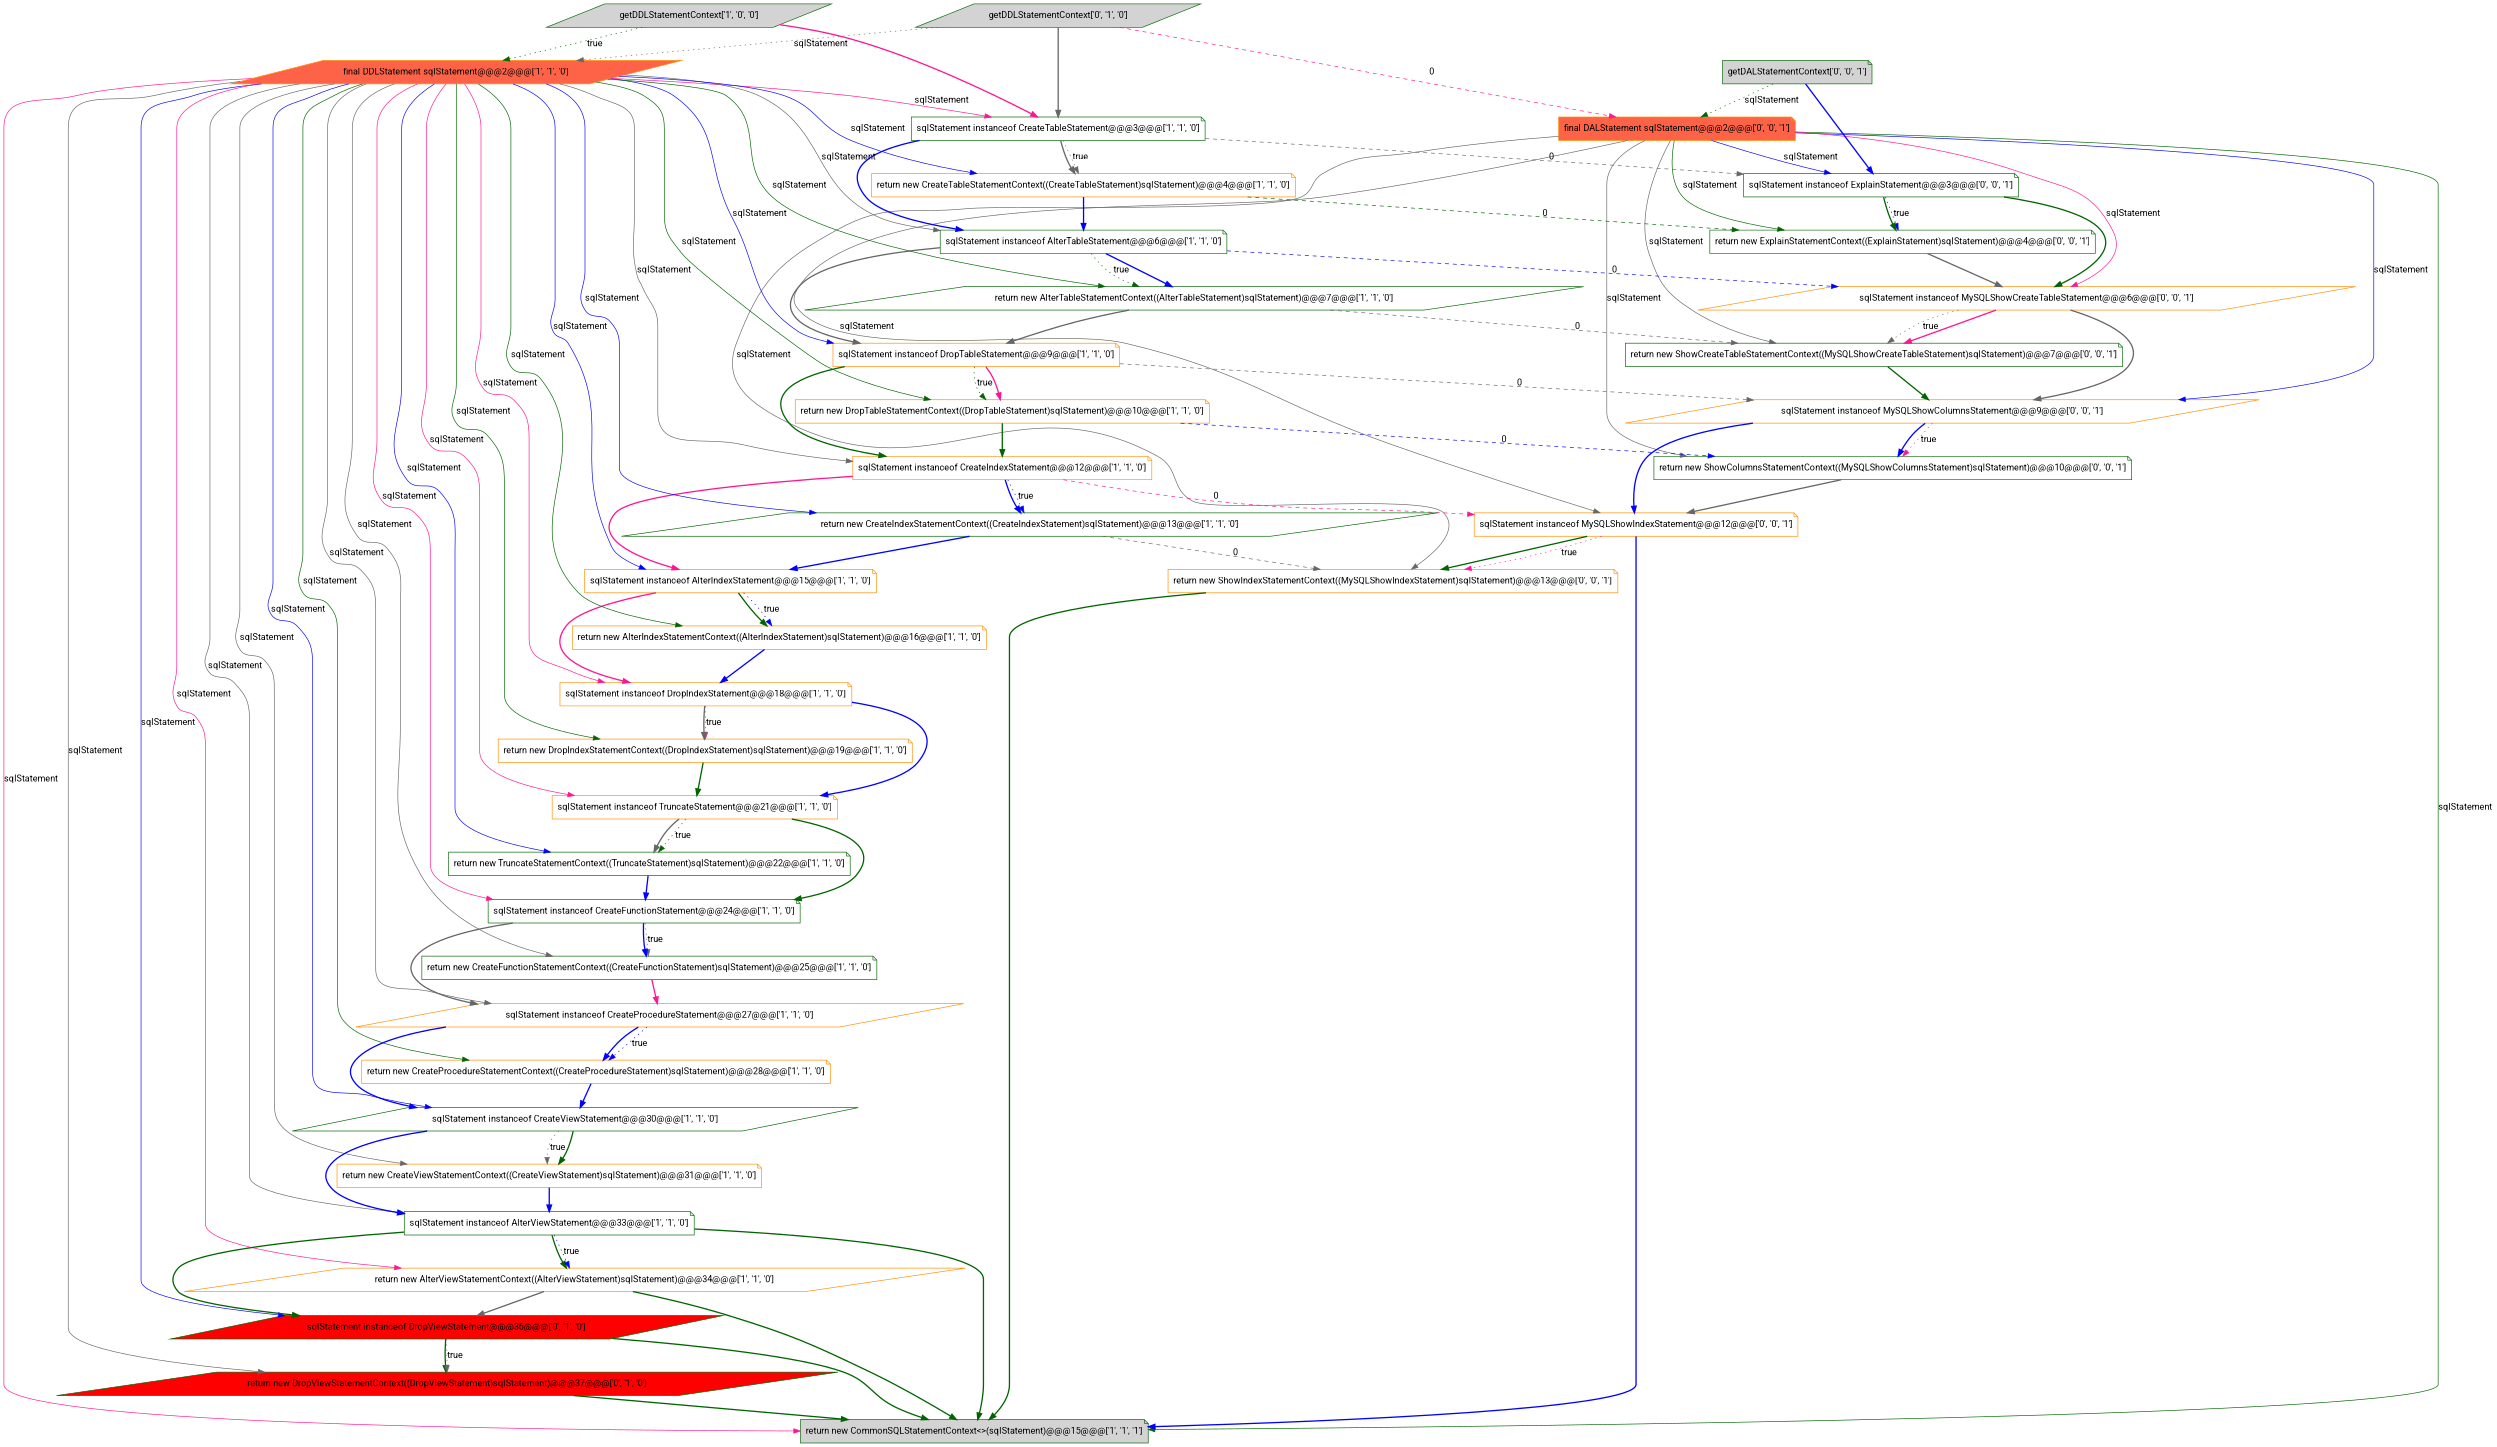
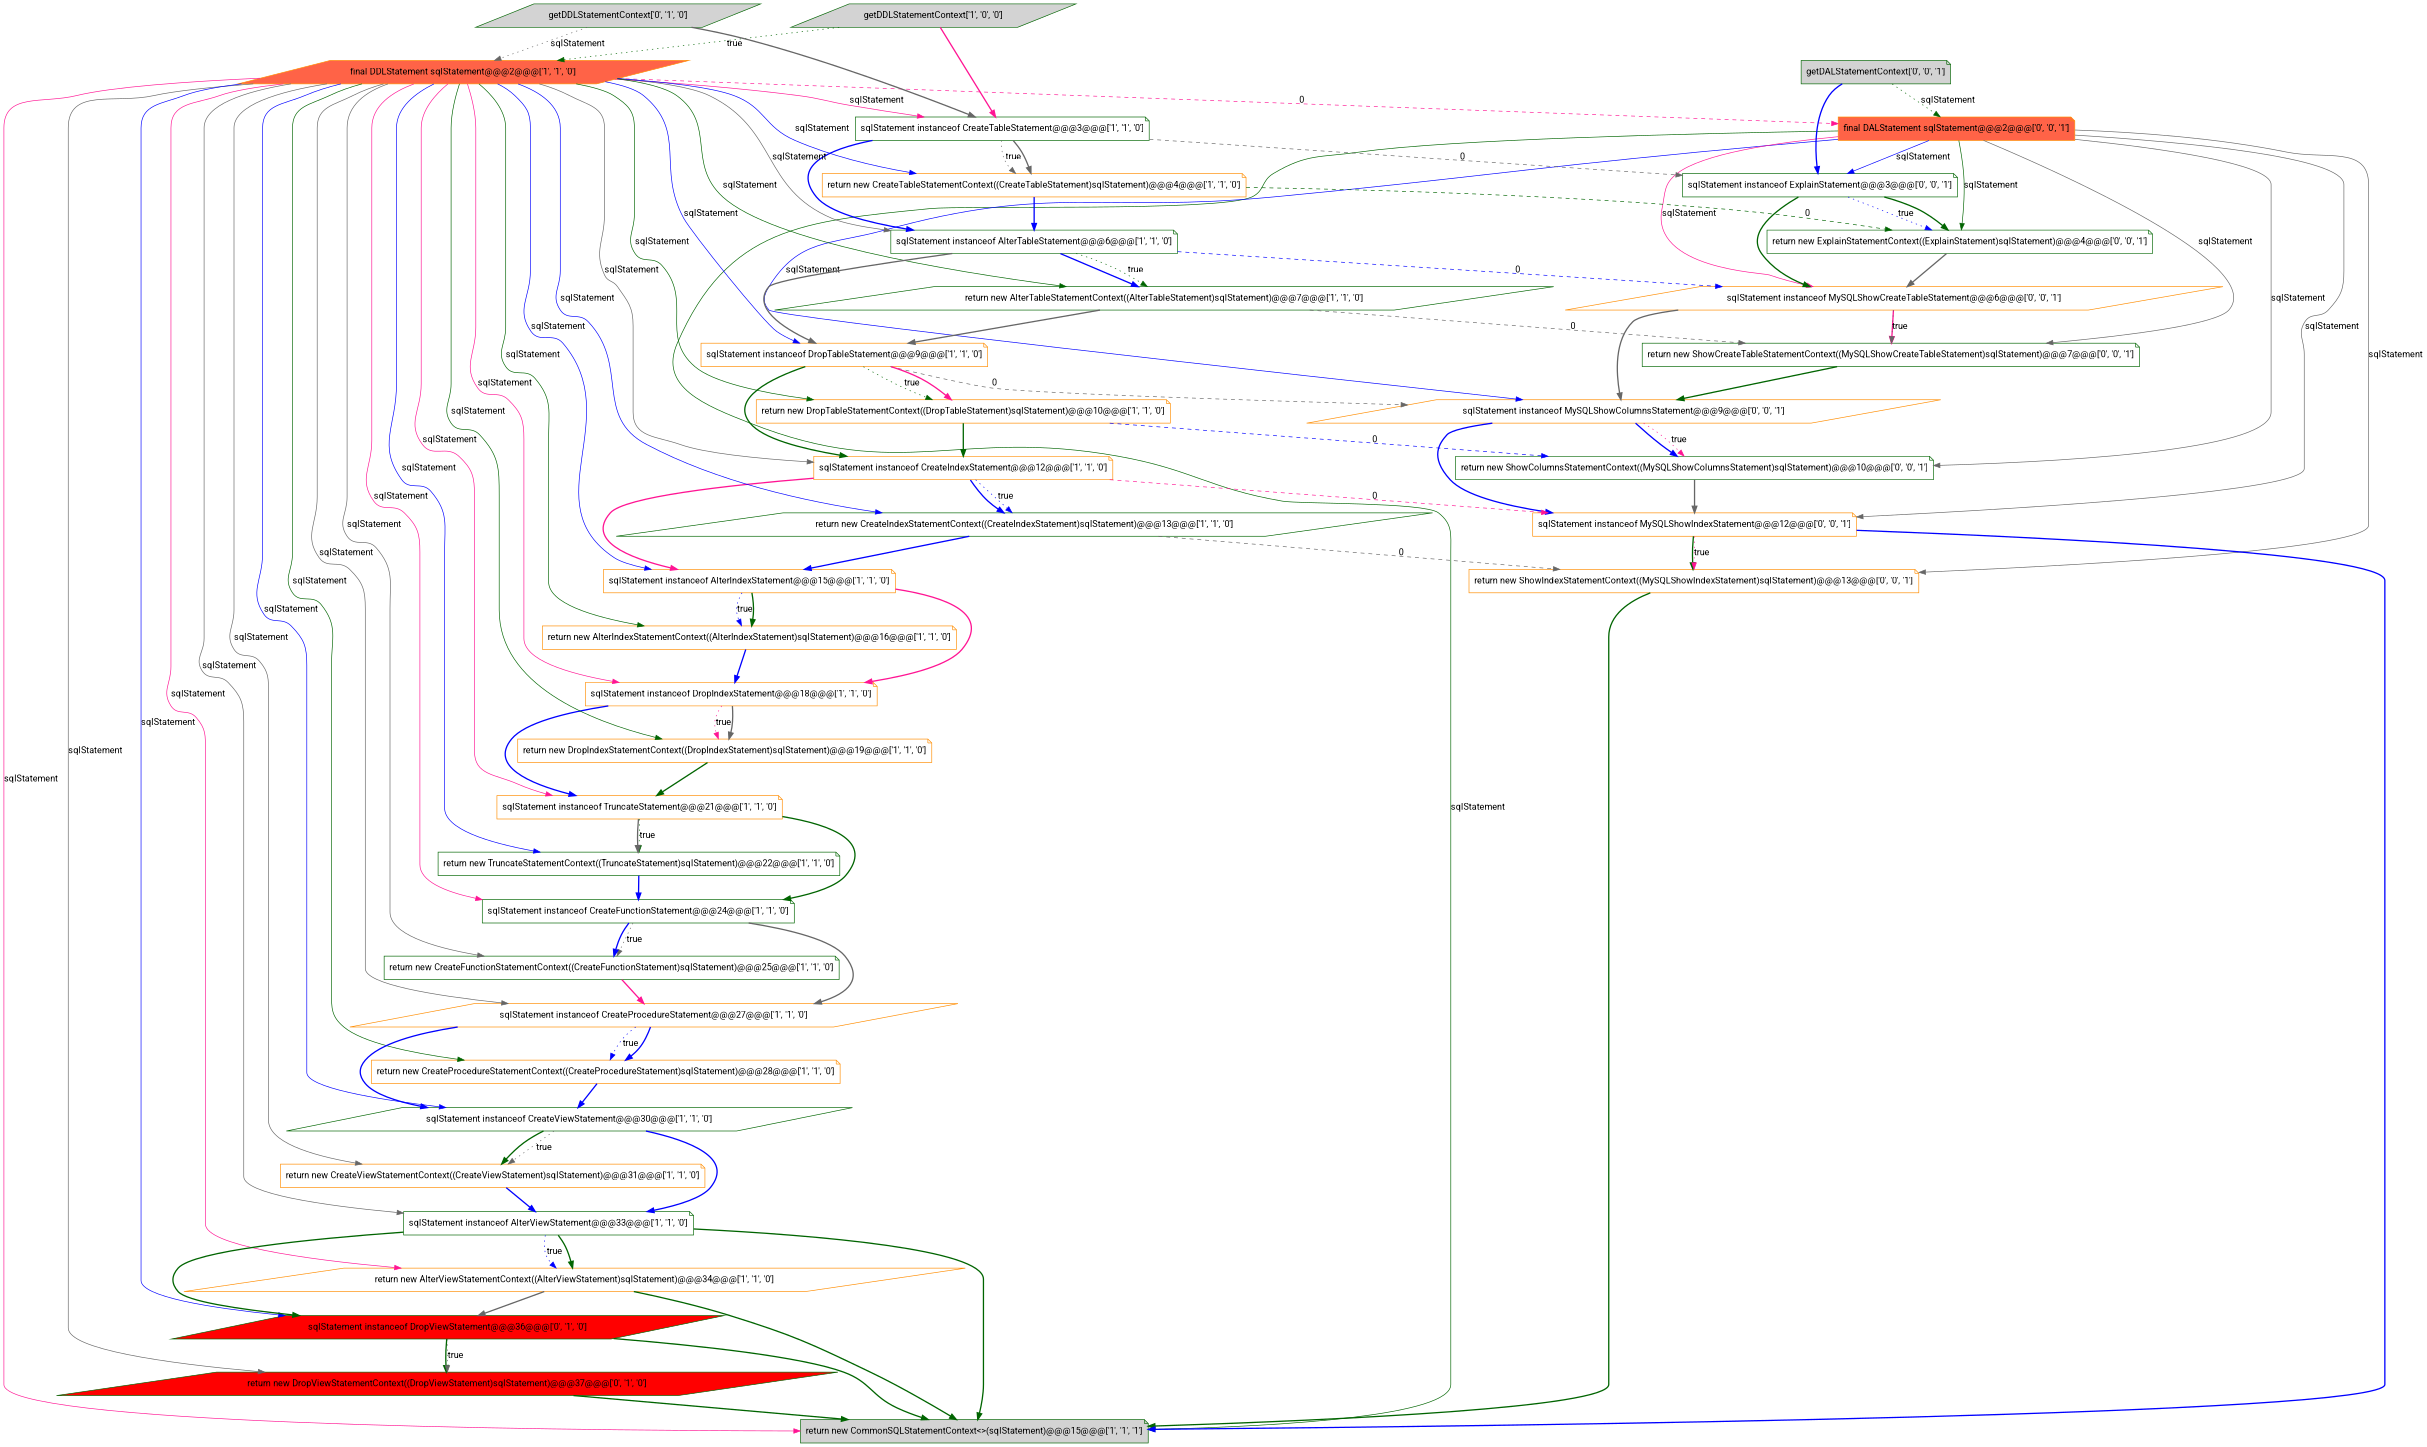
edge "getDDLStatementContext['0', '1', '0']" -> "final DALStatement sqlStatement@@@2@@@['0', '0', '1']": now "final DDLStatement sqlStatement@@@2@@@['1', '1', '0']" -> "final DALStatement sqlStatement@@@2@@@['0', '0', '1']"
